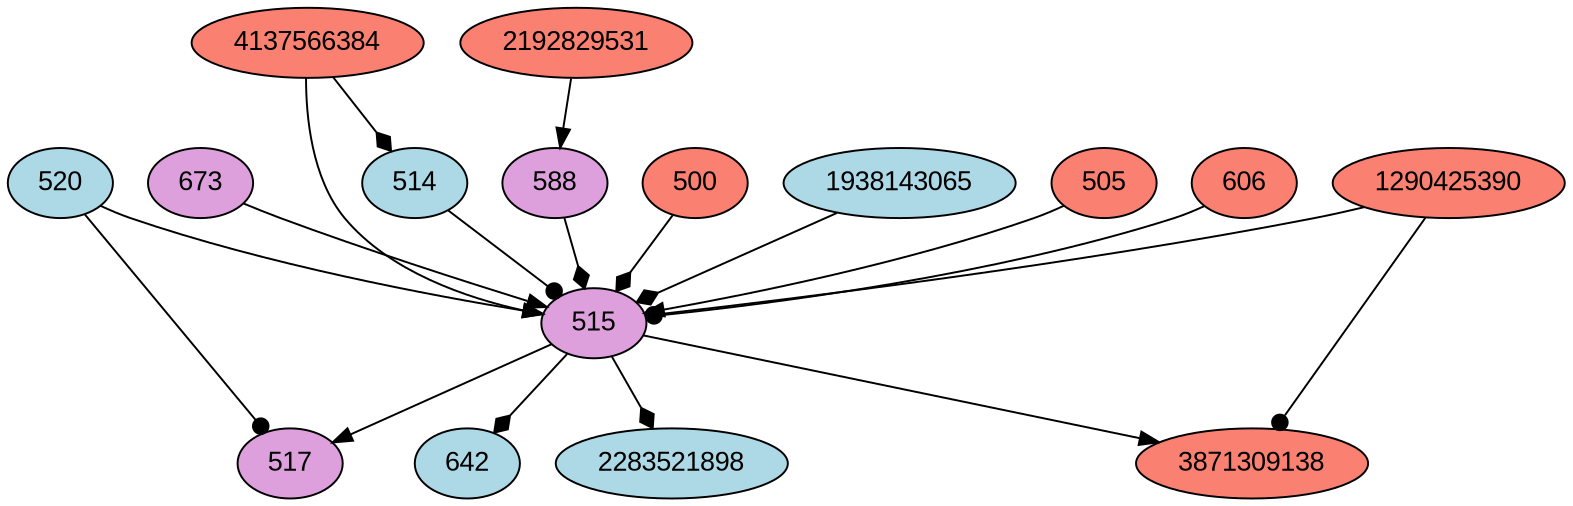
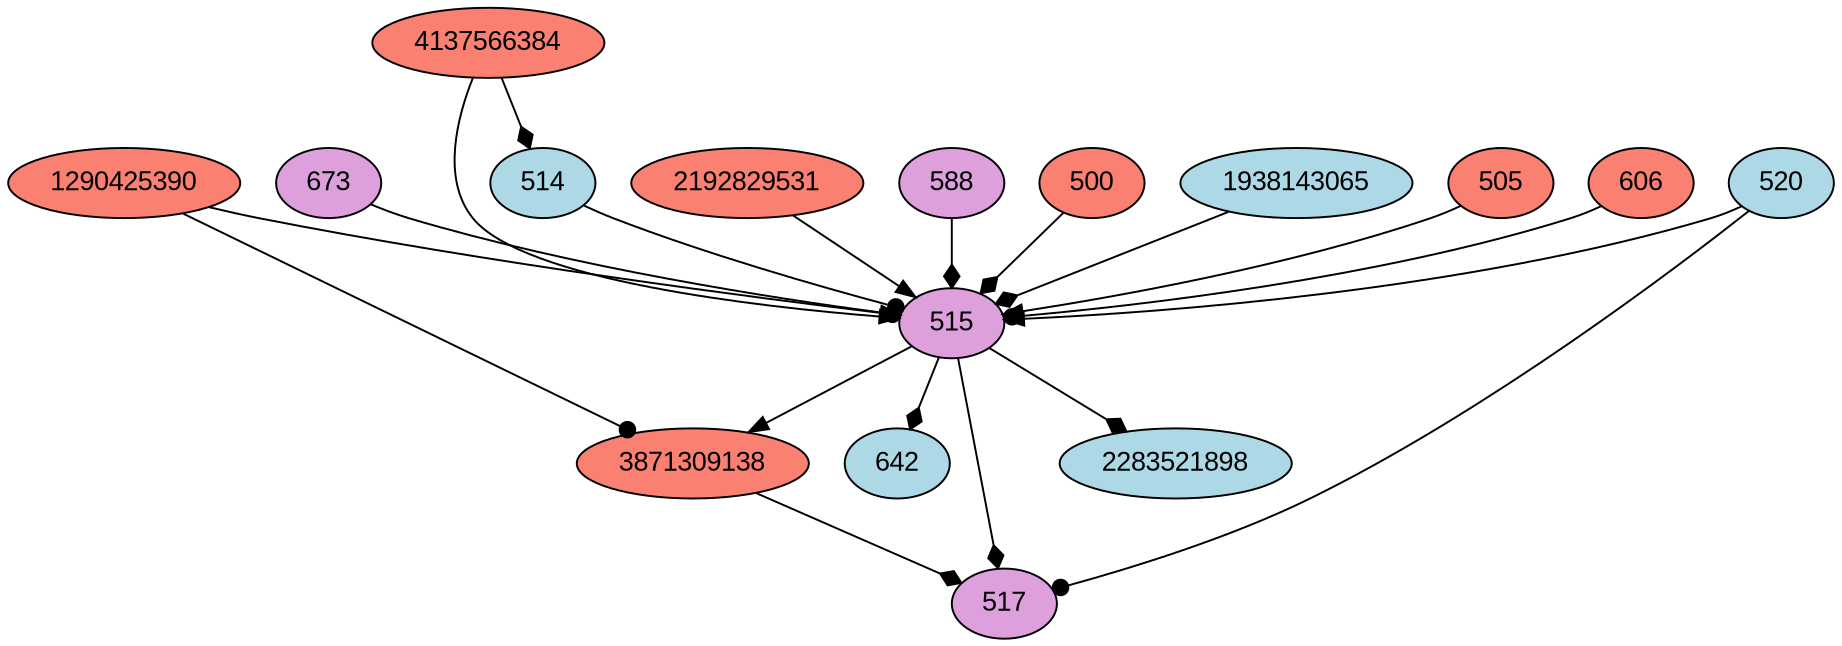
edge "2192829531" -> "588": now "2192829531" -> "515"
edge "515" -> "517": arrowhead normal -> diamond
edge "3871309138" -> "517": added
